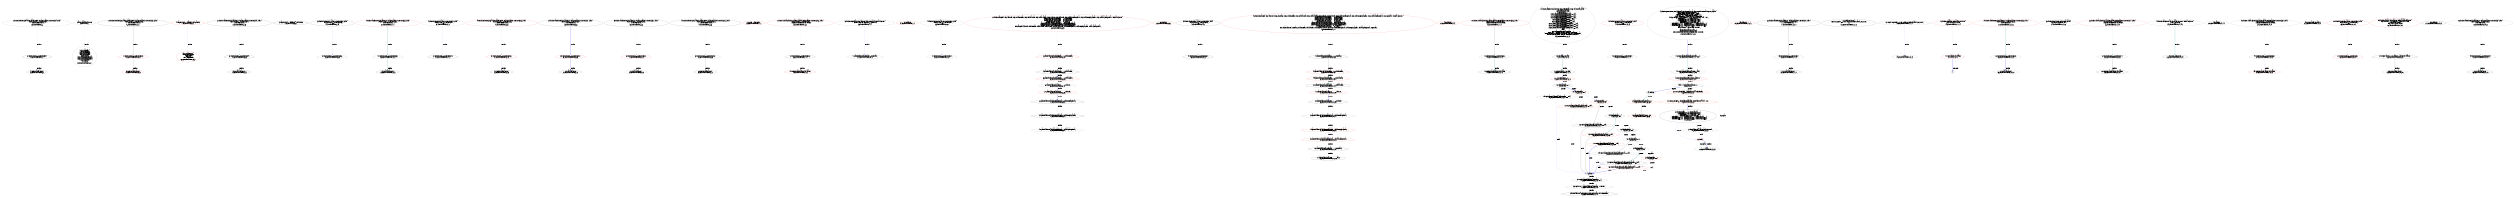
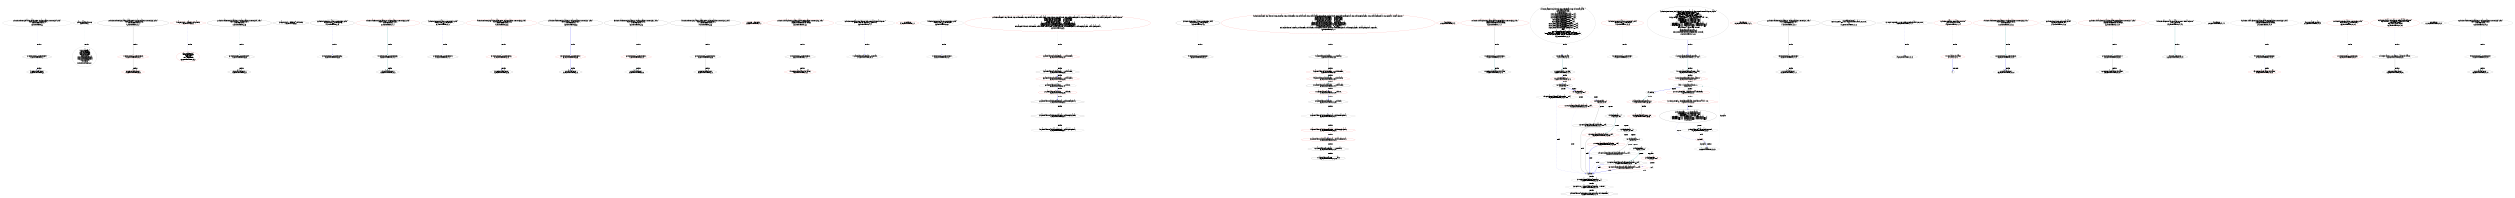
node "82_ onlyOwner 661-expression_statement-83-83": removed
node "190_ placeBet 1600-expression_statement-191-191": label "190_ placeBet 1600-expression_statement-191-191" -> "190_ onlyOwner 1600-expression_statement-191-191"
edge "130_ if__selectedTeam == 7 1096-if-131-137" -> "128_ if__selectedTeam == 6 1080-if-129-137": reversed
